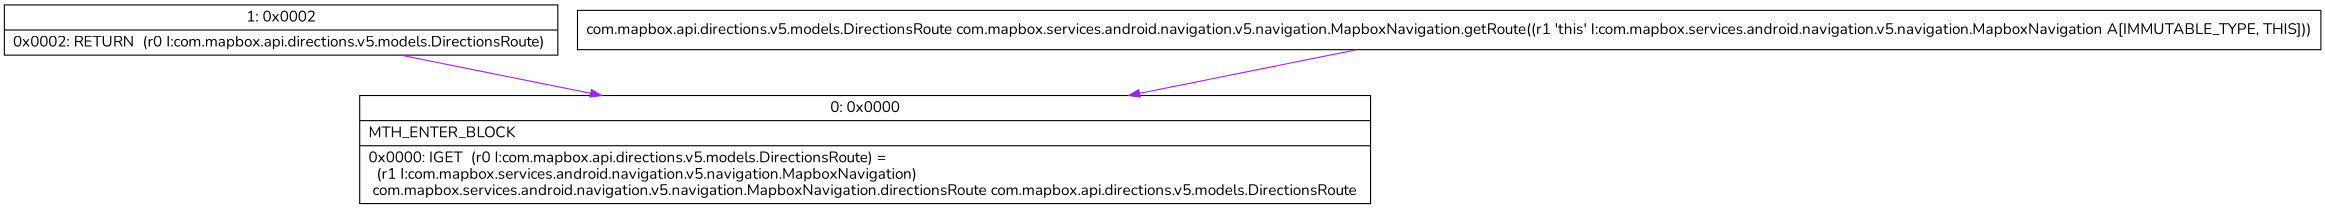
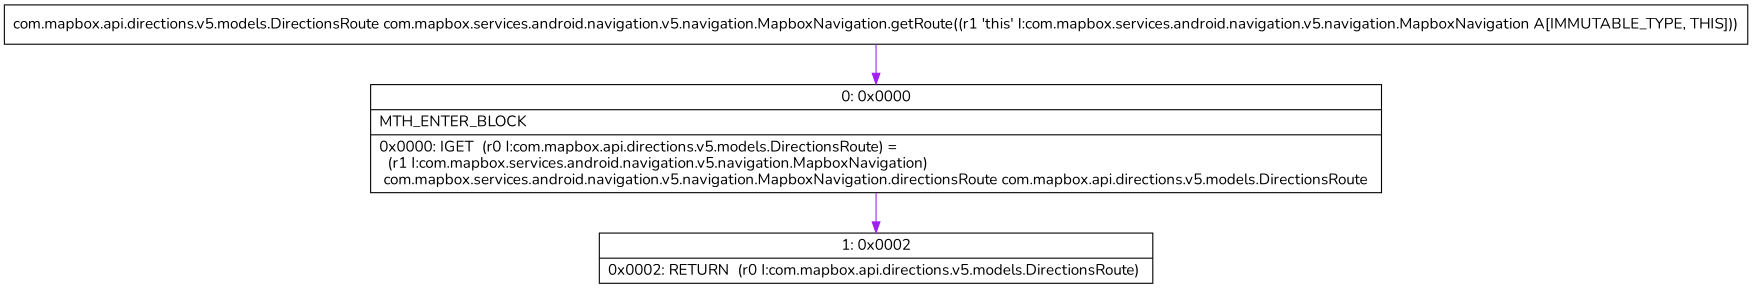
edge "1: 0x0002" -> "0: 0x0000": reversed
